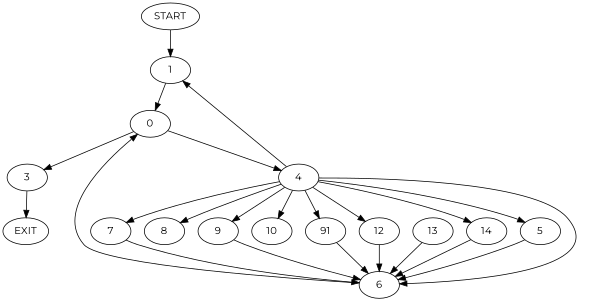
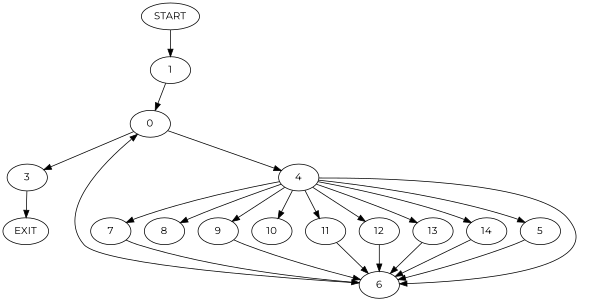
edge "4" -> "1": now "4" -> "13"
node "91": label "91" -> "11"
